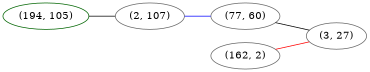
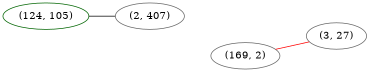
node "(194, 105)": label "(194, 105)" -> "(124, 105)"
node "(2, 107)": label "(2, 107)" -> "(2, 407)"
node "(77, 60)": removed
node "(162, 2)": label "(162, 2)" -> "(169, 2)"
